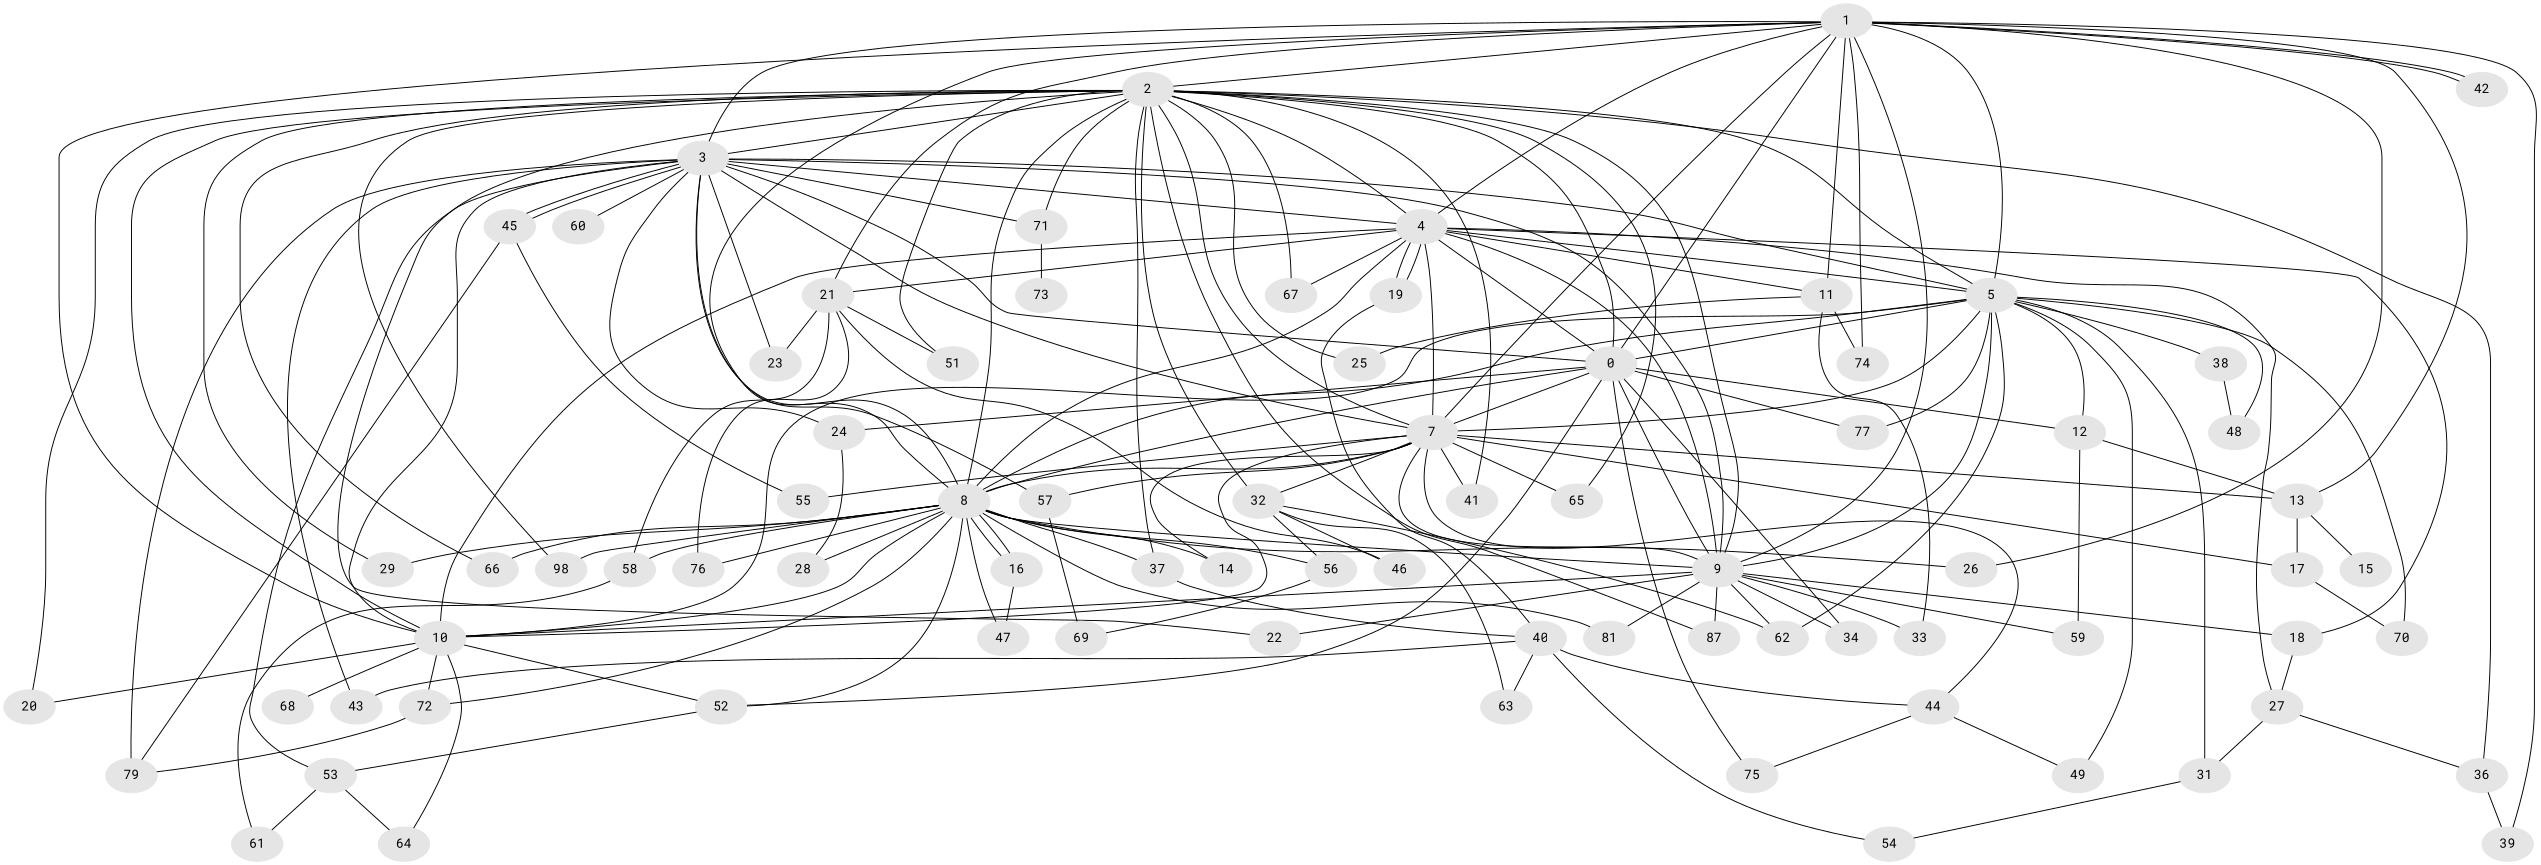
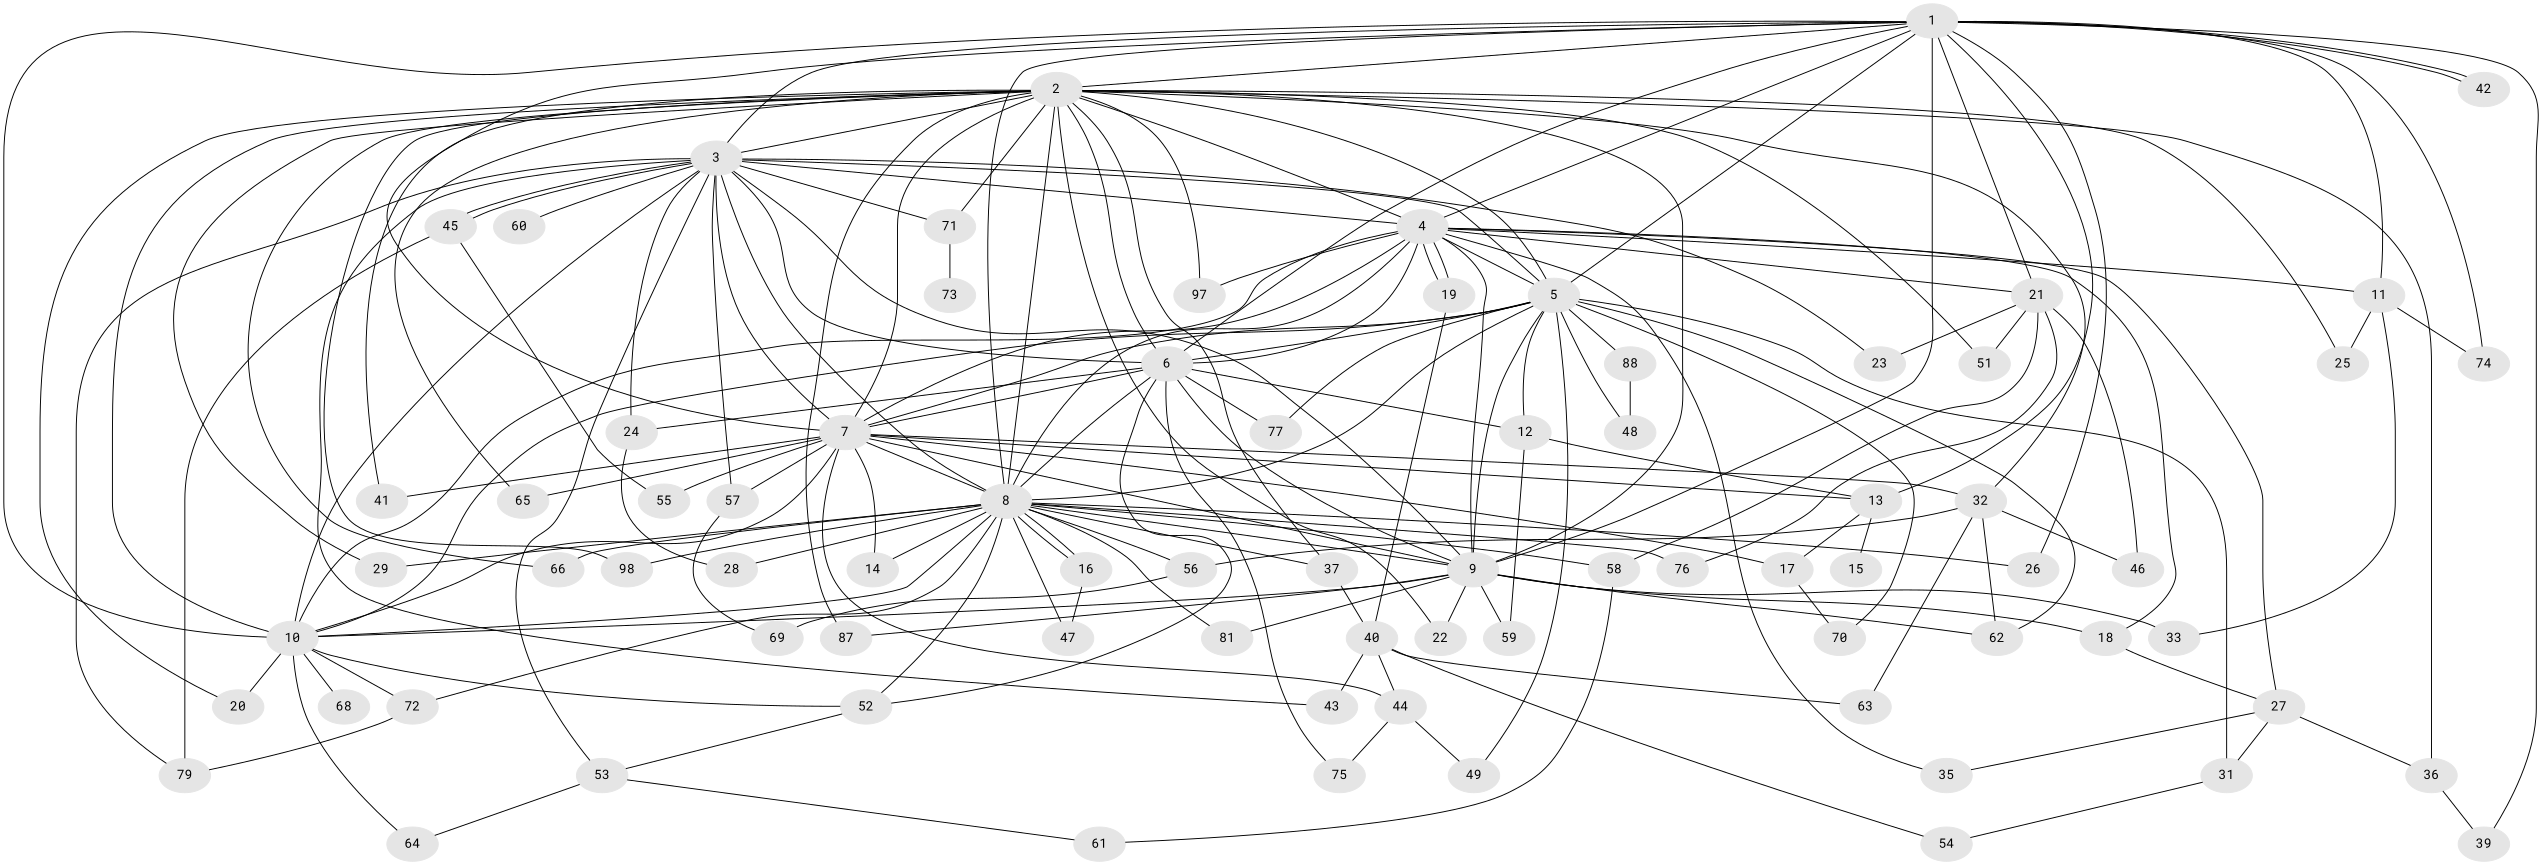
node "67": label "67" -> "97"
node "0": label "0" -> "6"
node "38": label "38" -> "88"
node "34": removed
node "35": added
